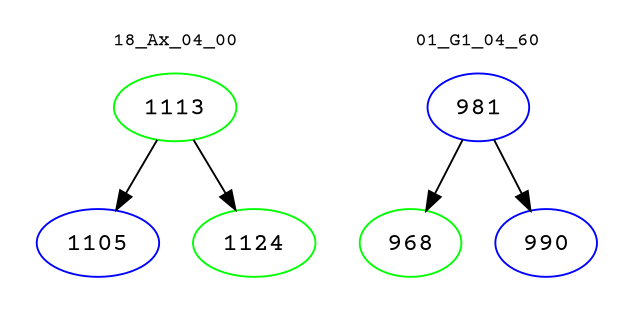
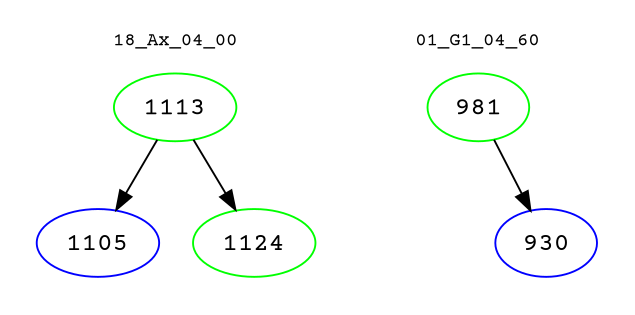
node "981": color blue -> green
node "968": removed
node "990": label "990" -> "930"
